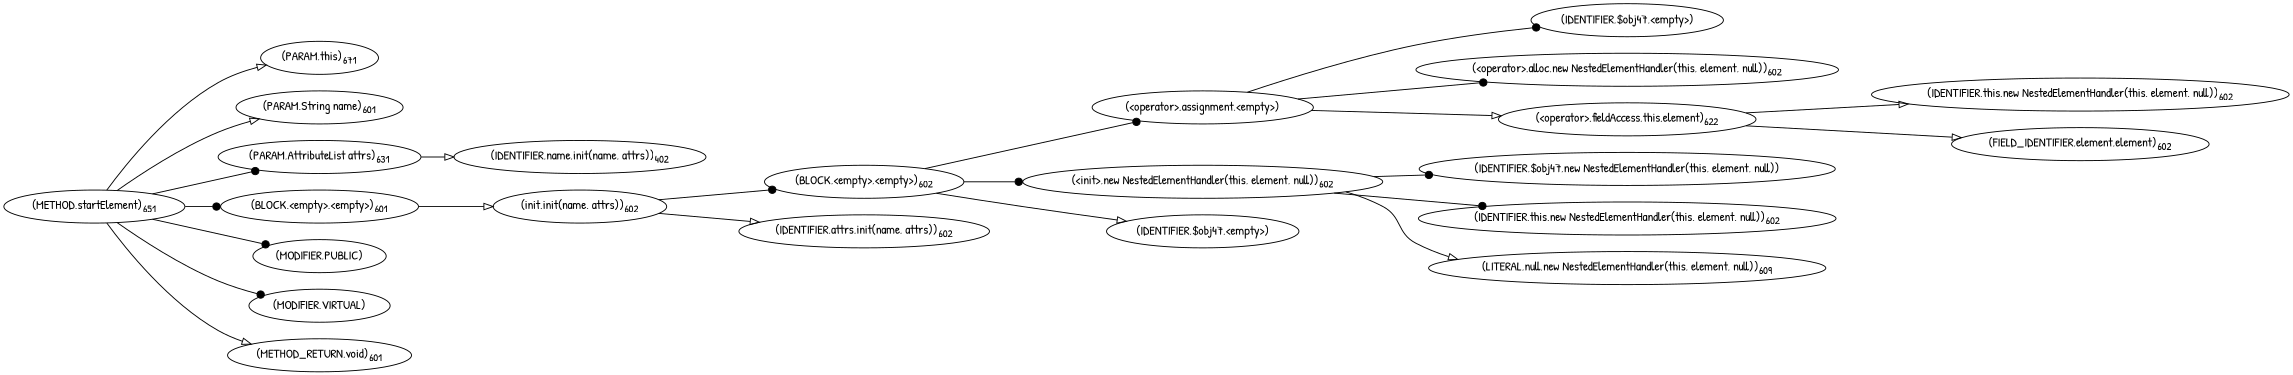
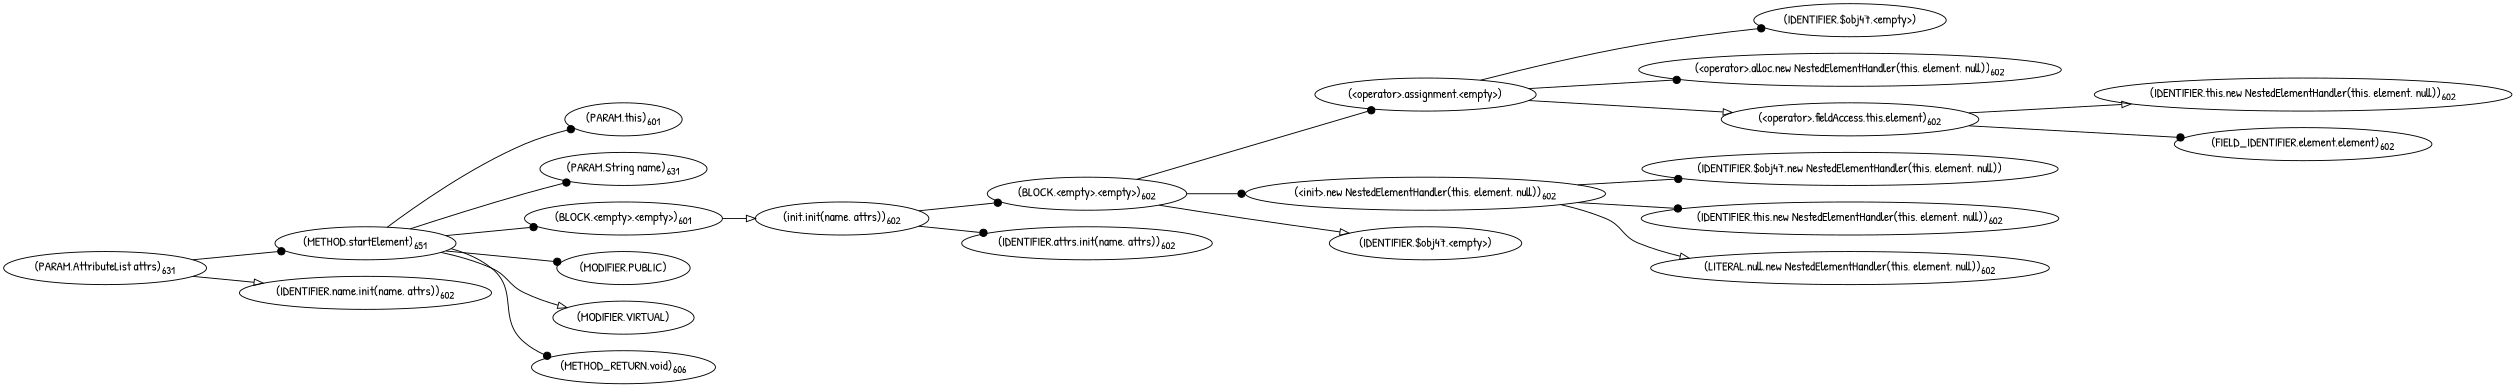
node "(PARAM,this)": text "671" -> "601"
node "(PARAM,String name)": text "601" -> "631"
edge "(METHOD,startElement)" -> "(PARAM,this)": arrowhead onormal -> dot
node "(<operator>.fieldAccess,this.element)": text "622" -> "602"
edge "(<operator>.fieldAccess,this.element)" -> "(FIELD_IDENTIFIER,element,element)": arrowhead onormal -> dot
edge "(METHOD,startElement)" -> "(PARAM,String name)": arrowhead onormal -> dot
node "(IDENTIFIER,name,init(name, attrs))": text "402" -> "602"
edge "(METHOD,startElement)" -> "(PARAM,AttributeList attrs)": reversed
edge "(init,init(name, attrs))" -> "(IDENTIFIER,attrs,init(name, attrs))": arrowhead onormal -> dot
edge "(METHOD,startElement)" -> "(MODIFIER,VIRTUAL)": arrowhead dot -> onormal
node "(LITERAL,null,new NestedElementHandler(this, element, null))": text "609" -> "602"
edge "(METHOD,startElement)" -> "(METHOD_RETURN,void)": arrowhead onormal -> dot
node "(METHOD_RETURN,void)": text "601" -> "606"
